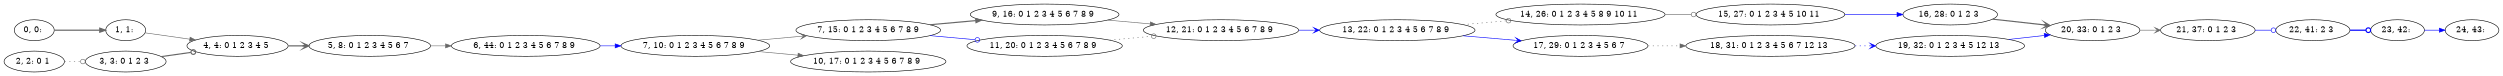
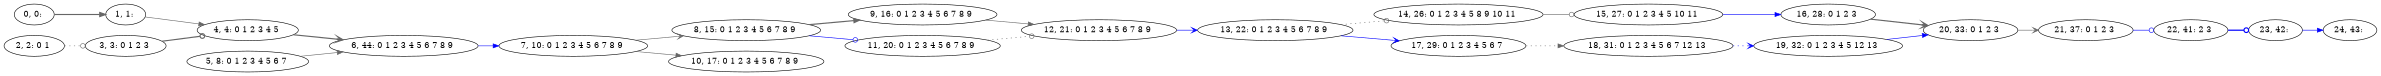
node "7, 15: 0 1 2 3 4 5 6 7 8 9": label "7, 15: 0 1 2 3 4 5 6 7 8 9" -> "8, 15: 0 1 2 3 4 5 6 7 8 9"
edge "4, 4: 0 1 2 3 4 5" -> "5, 8: 0 1 2 3 4 5 6 7": now "4, 4: 0 1 2 3 4 5" -> "6, 44: 0 1 2 3 4 5 6 7 8 9"
